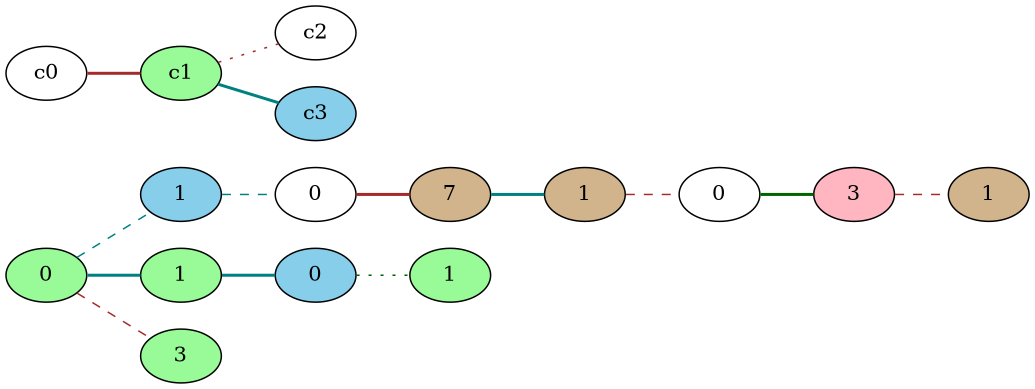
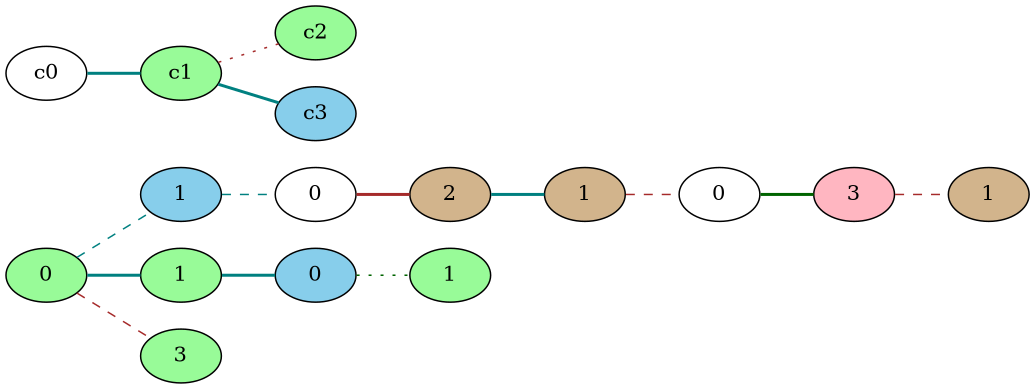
node "c2": fillcolor white -> palegreen
edge "c0" -- "c1": color brown -> teal
node "7": label "7" -> "2"
